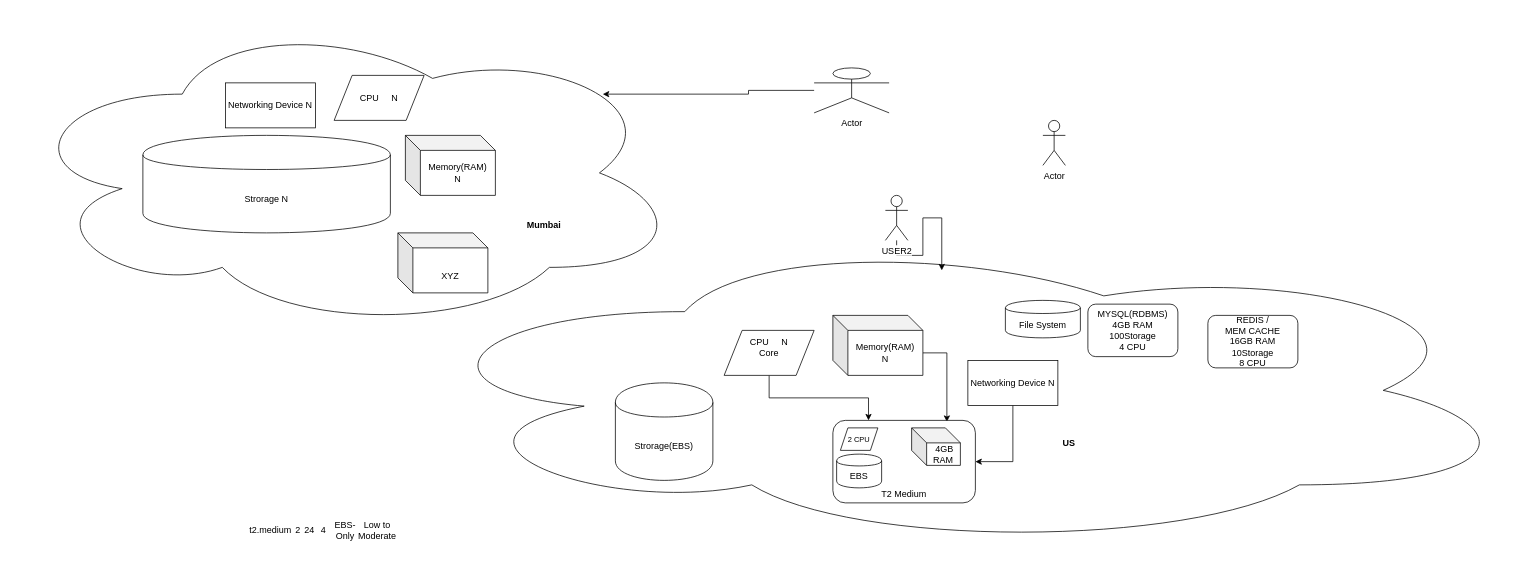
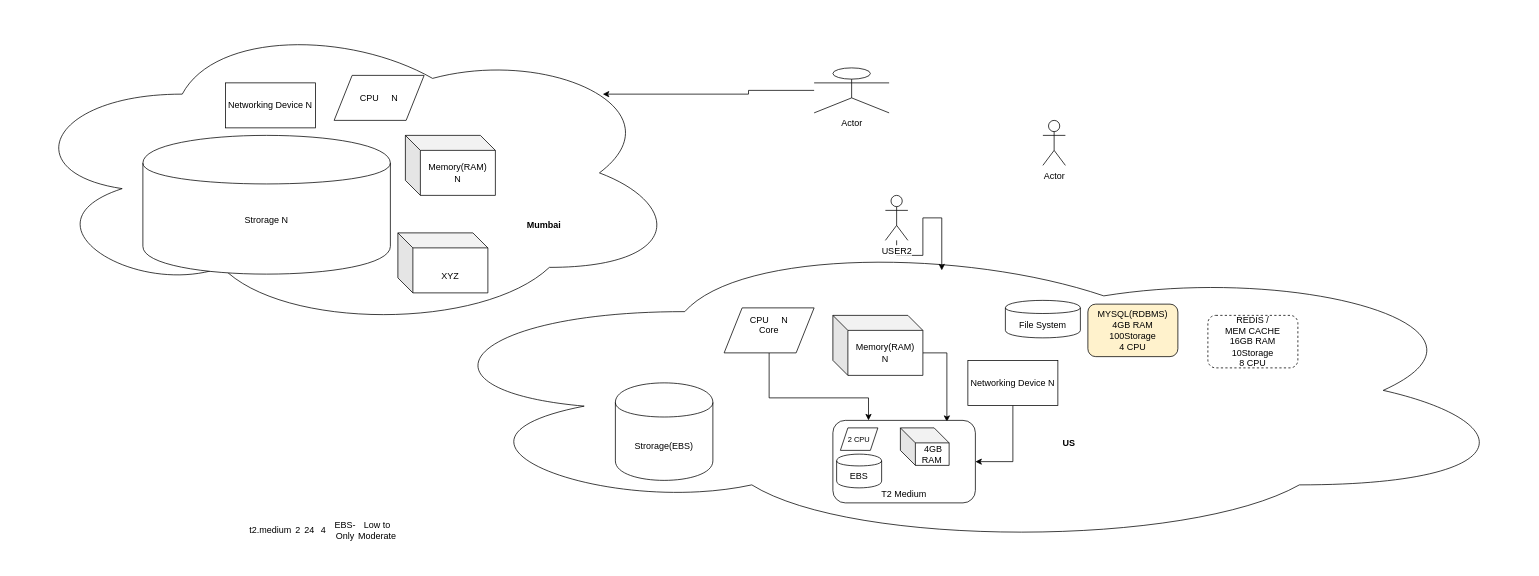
node "Strorage N": size 248x98 -> 248x139
node "MYSQL(RDBMS) 4GB RAM 100Storage 4 CPU": fillcolor #ffffff -> #fff2cc
node "REDIS / MEM CACHE 16GB RAM 10Storage 8 CPU": style solid -> dashed
node "CPU N Core": moved (769, 353) -> (769, 330)
node "4GB RAM": moved (936, 447) -> (925, 447)
